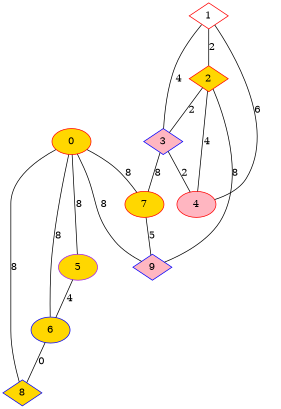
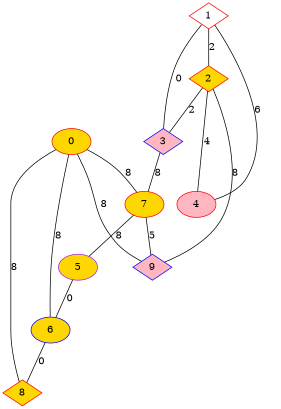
edge "1" -- "3": label "4" -> "0"
edge "3" -- "4": removed, label "2"
edge "0" -- "5": now "7" -- "5"
edge "5" -- "6": label "4" -> "0"
node "8": color blue -> red
